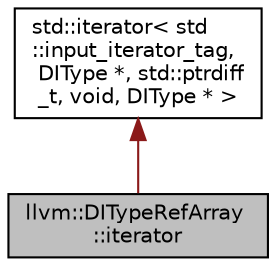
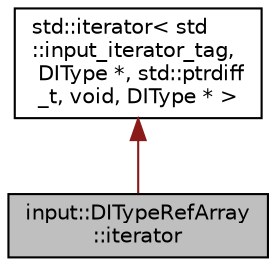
node "llvm::DITypeRefArray ::iterator": label "llvm::DITypeRefArray ::iterator" -> "input::DITypeRefArray ::iterator"
